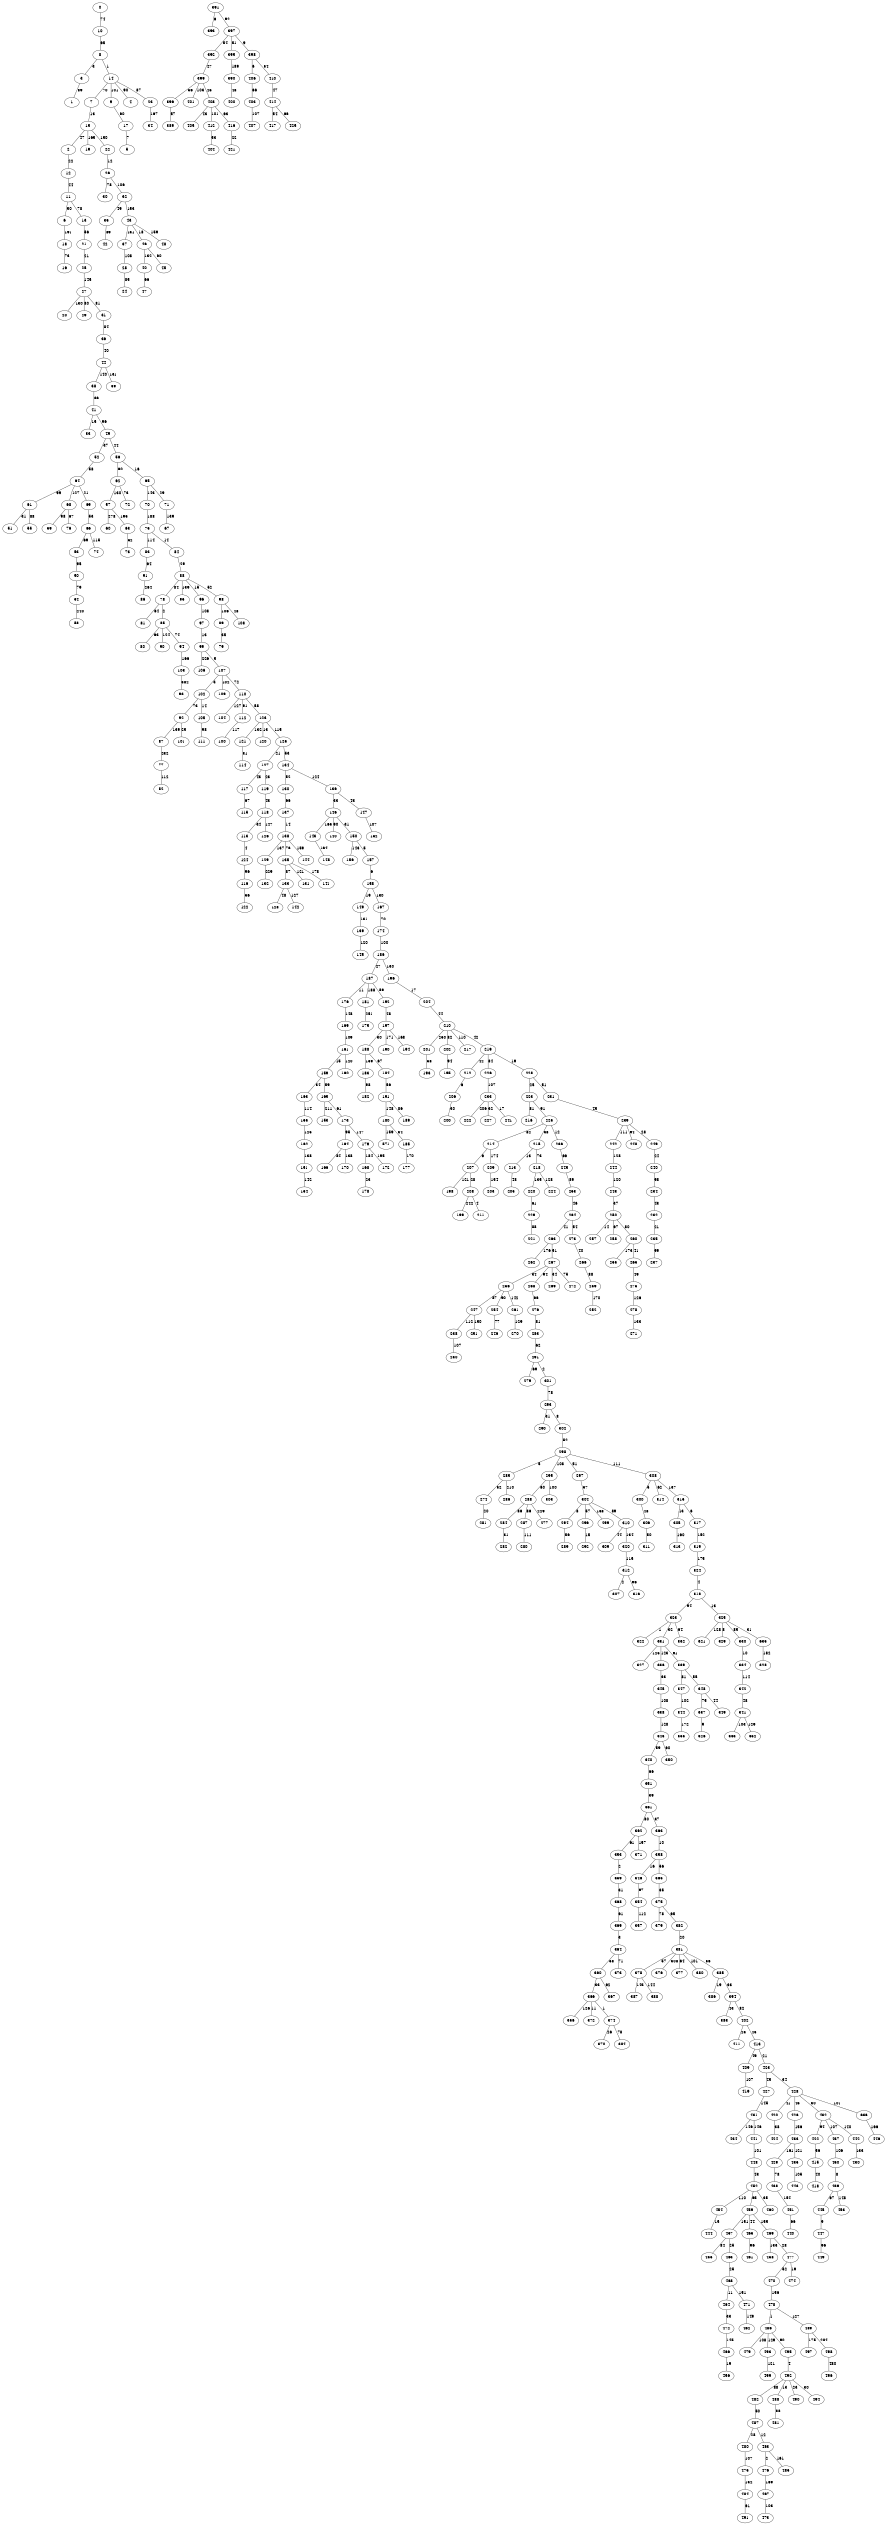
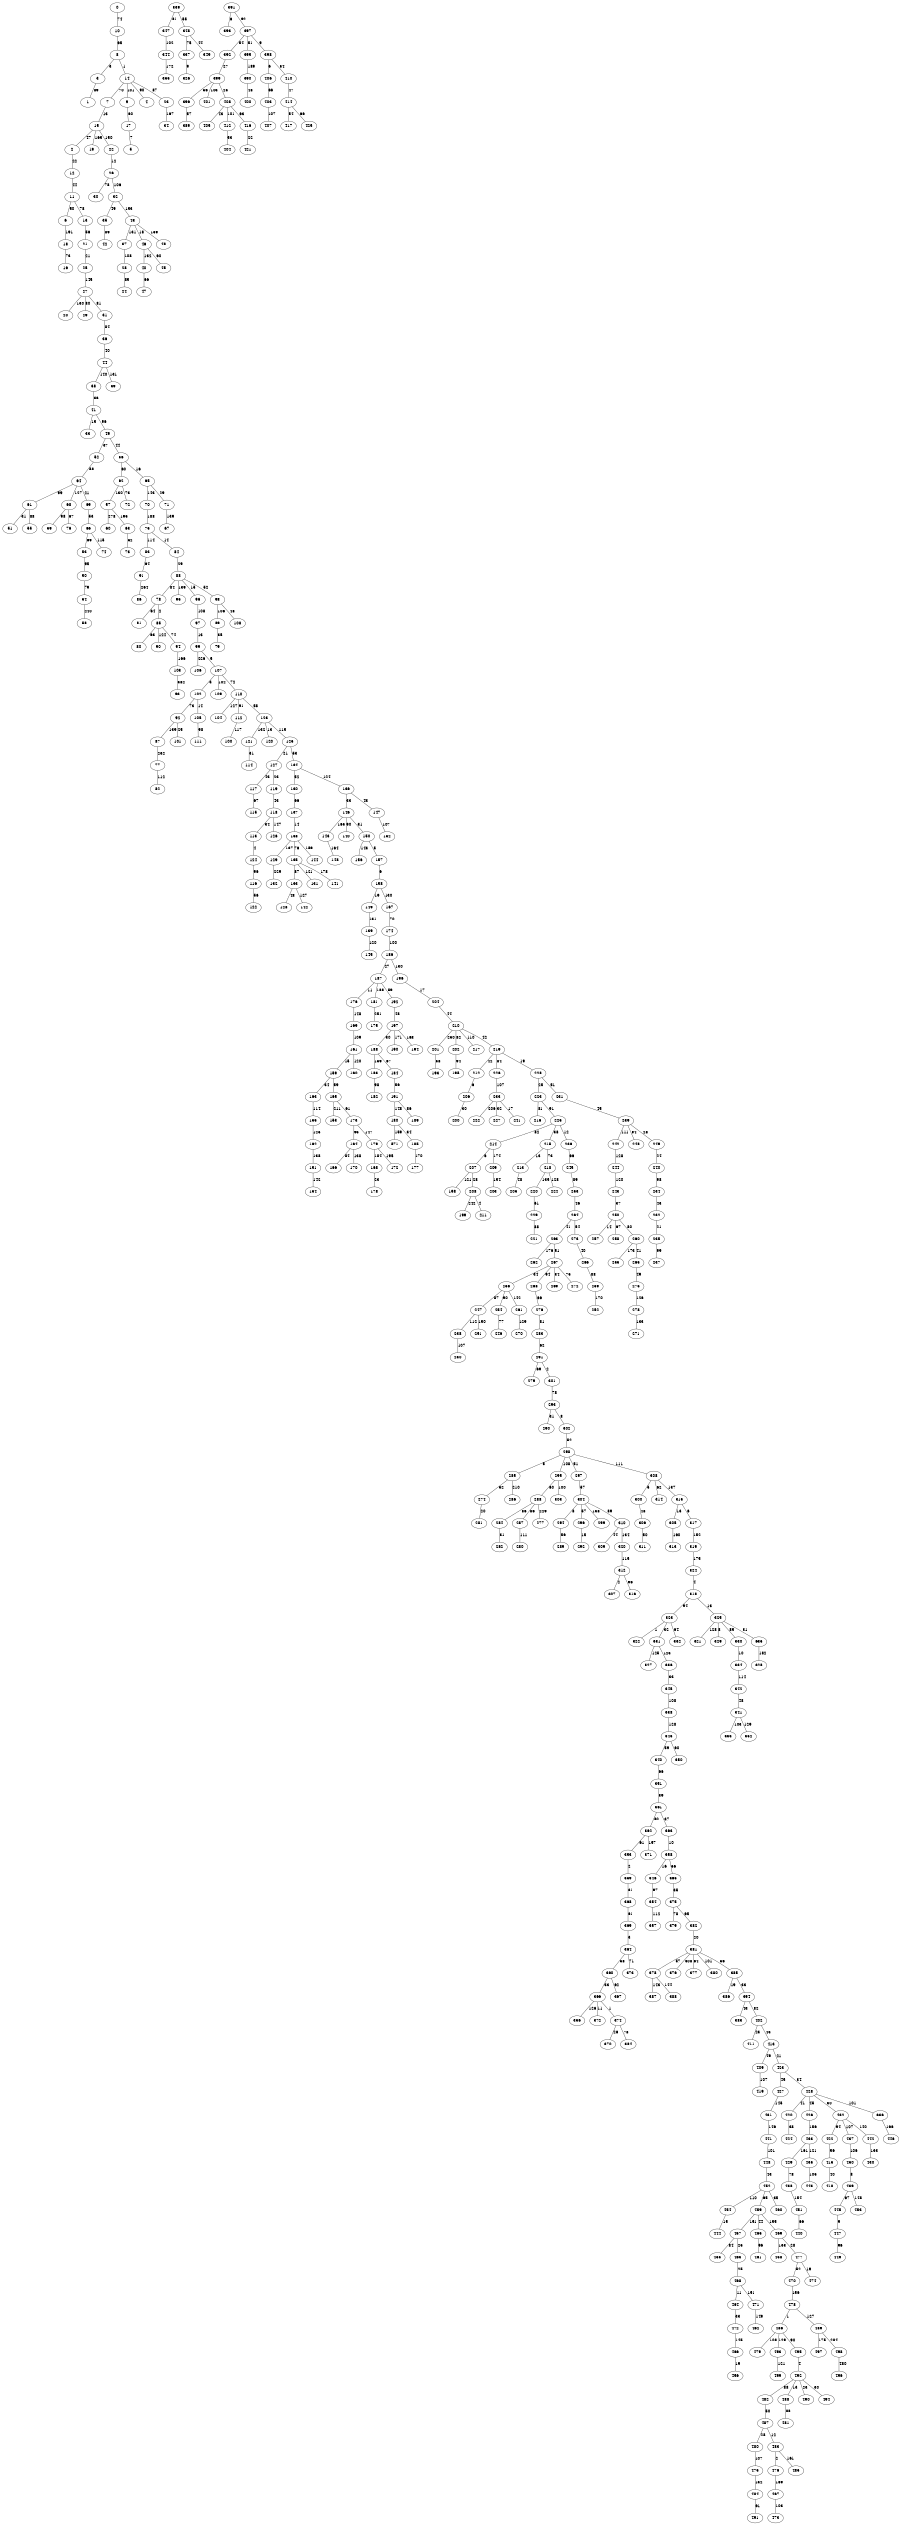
edge "331" -- "339": removed, label "91"
node "434": removed
